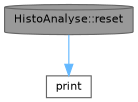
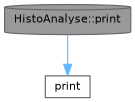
node "HistoAnalyse::reset": label "HistoAnalyse::reset" -> "HistoAnalyse::print"
